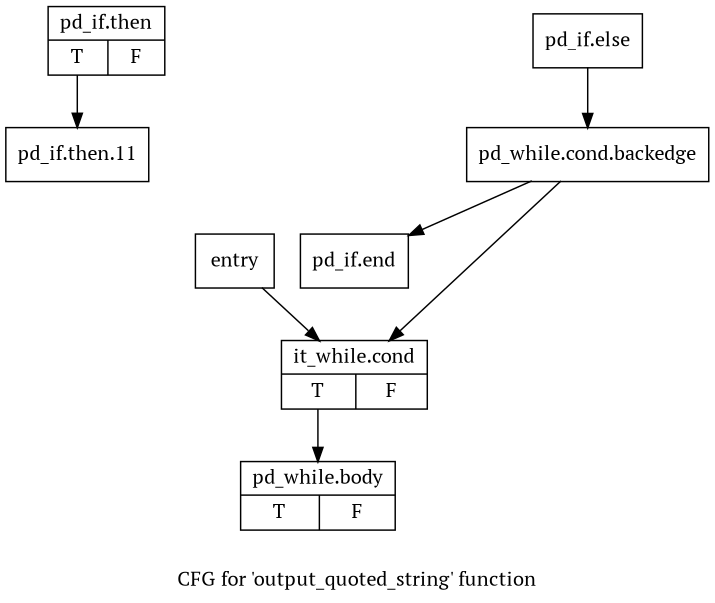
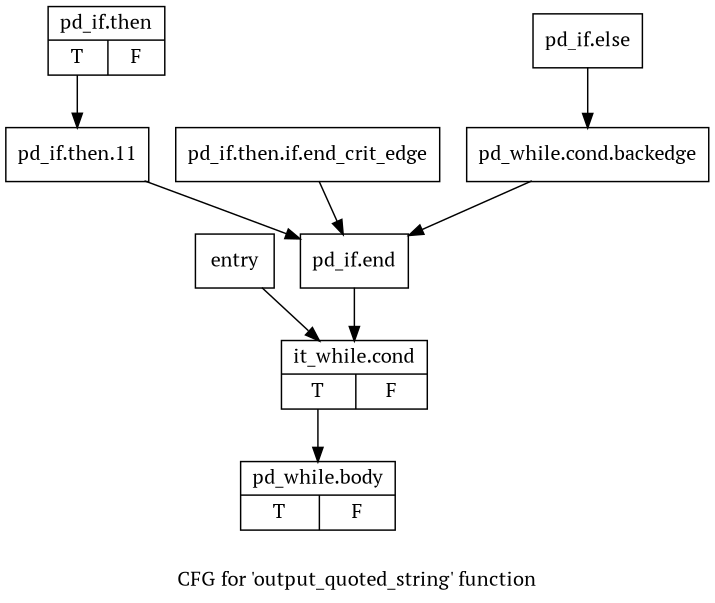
node "pd_if.then.if.end_crit_edge": added
edge "pd_if.then.11" -> "pd_if.end": added
edge "pd_while.cond.backedge" -> "it_while.cond": now "pd_if.end" -> "it_while.cond"
